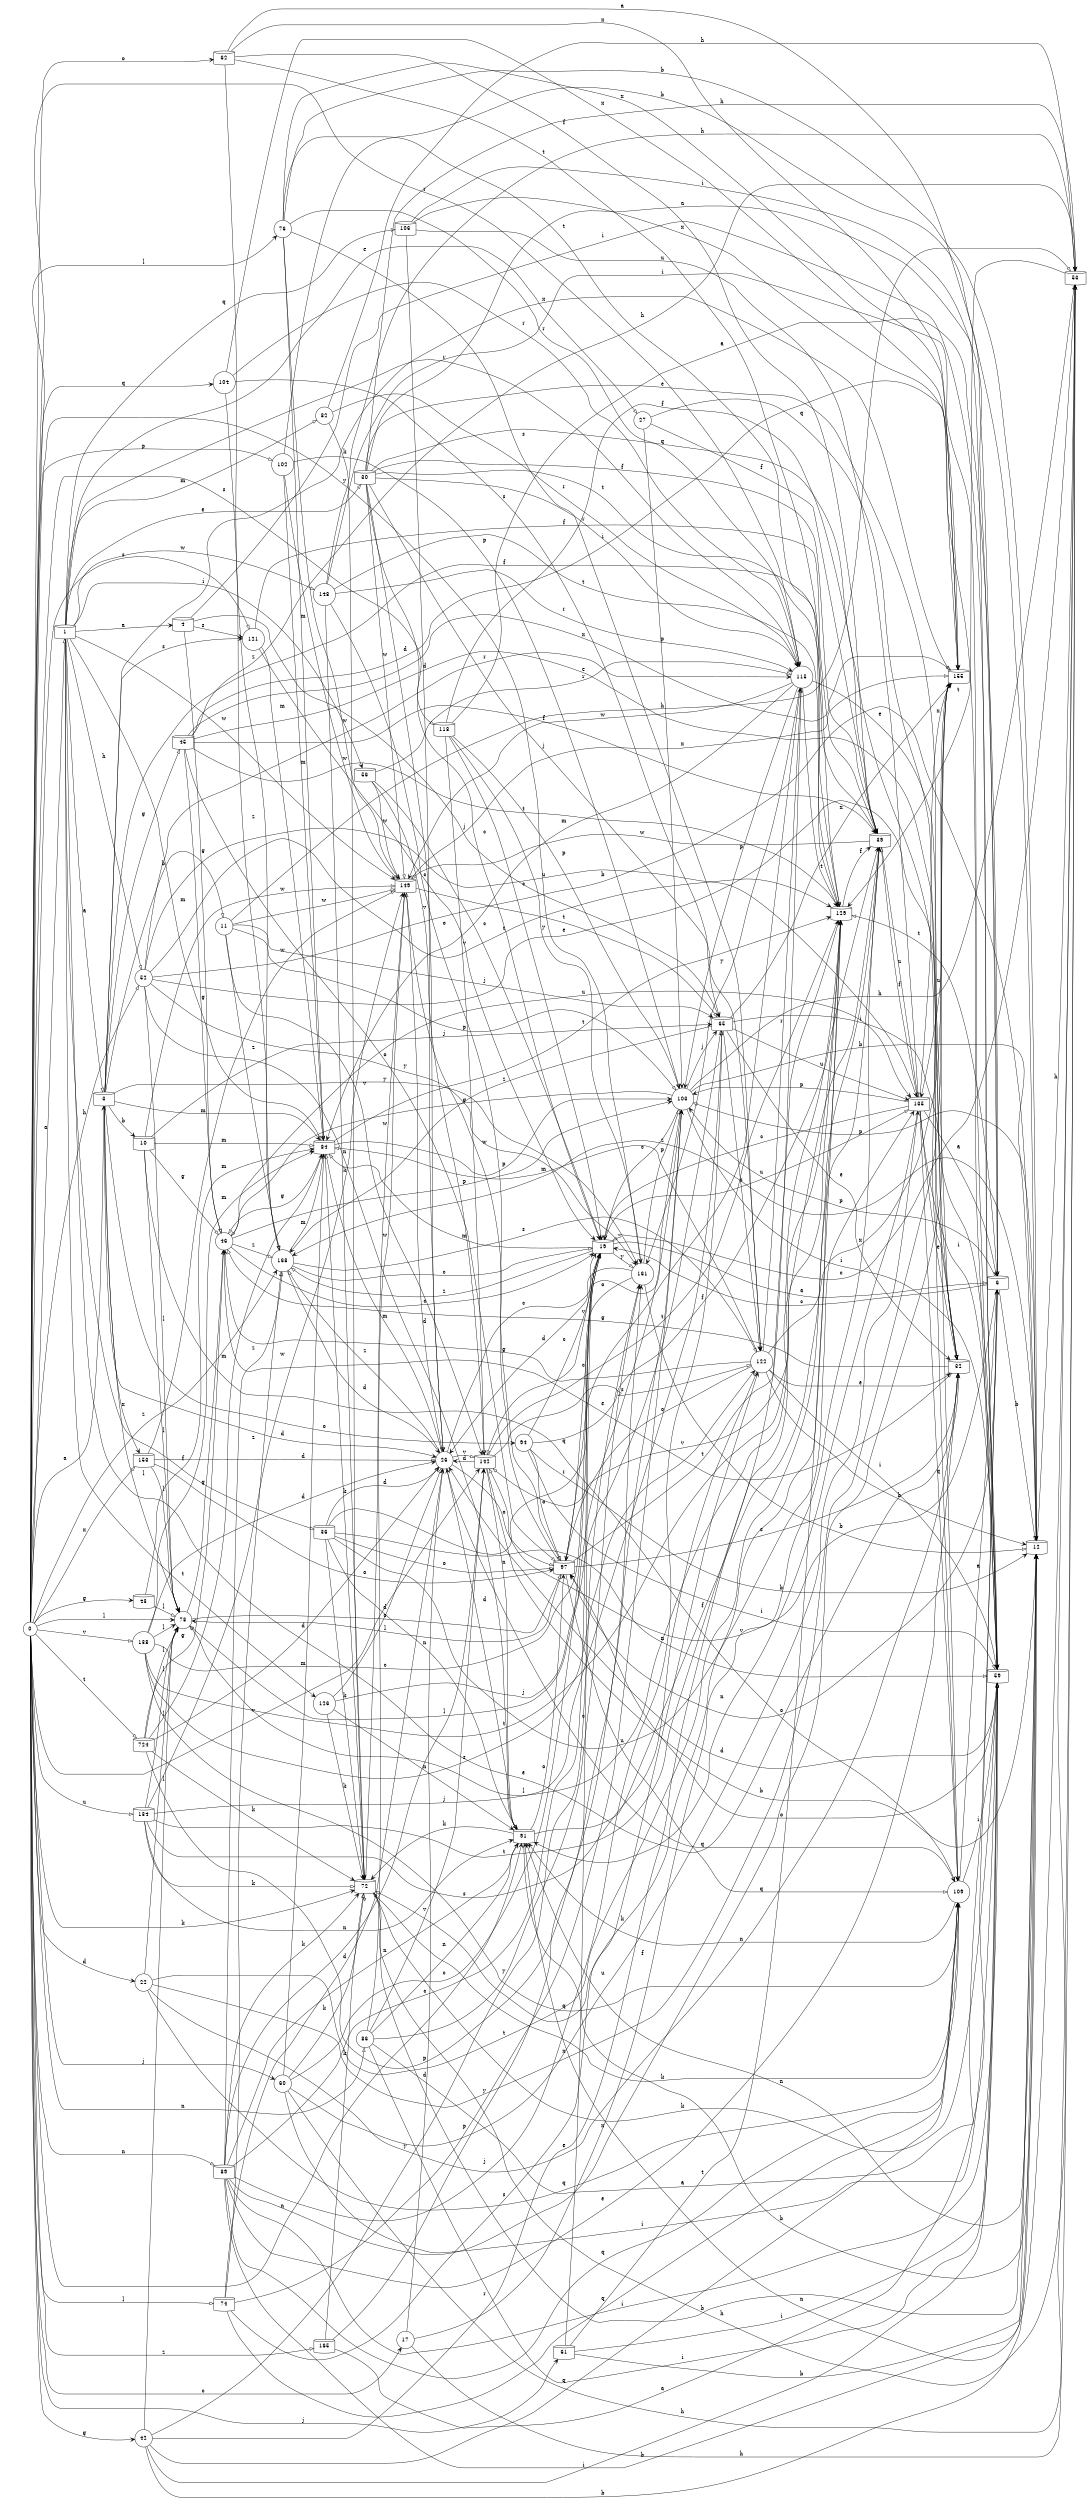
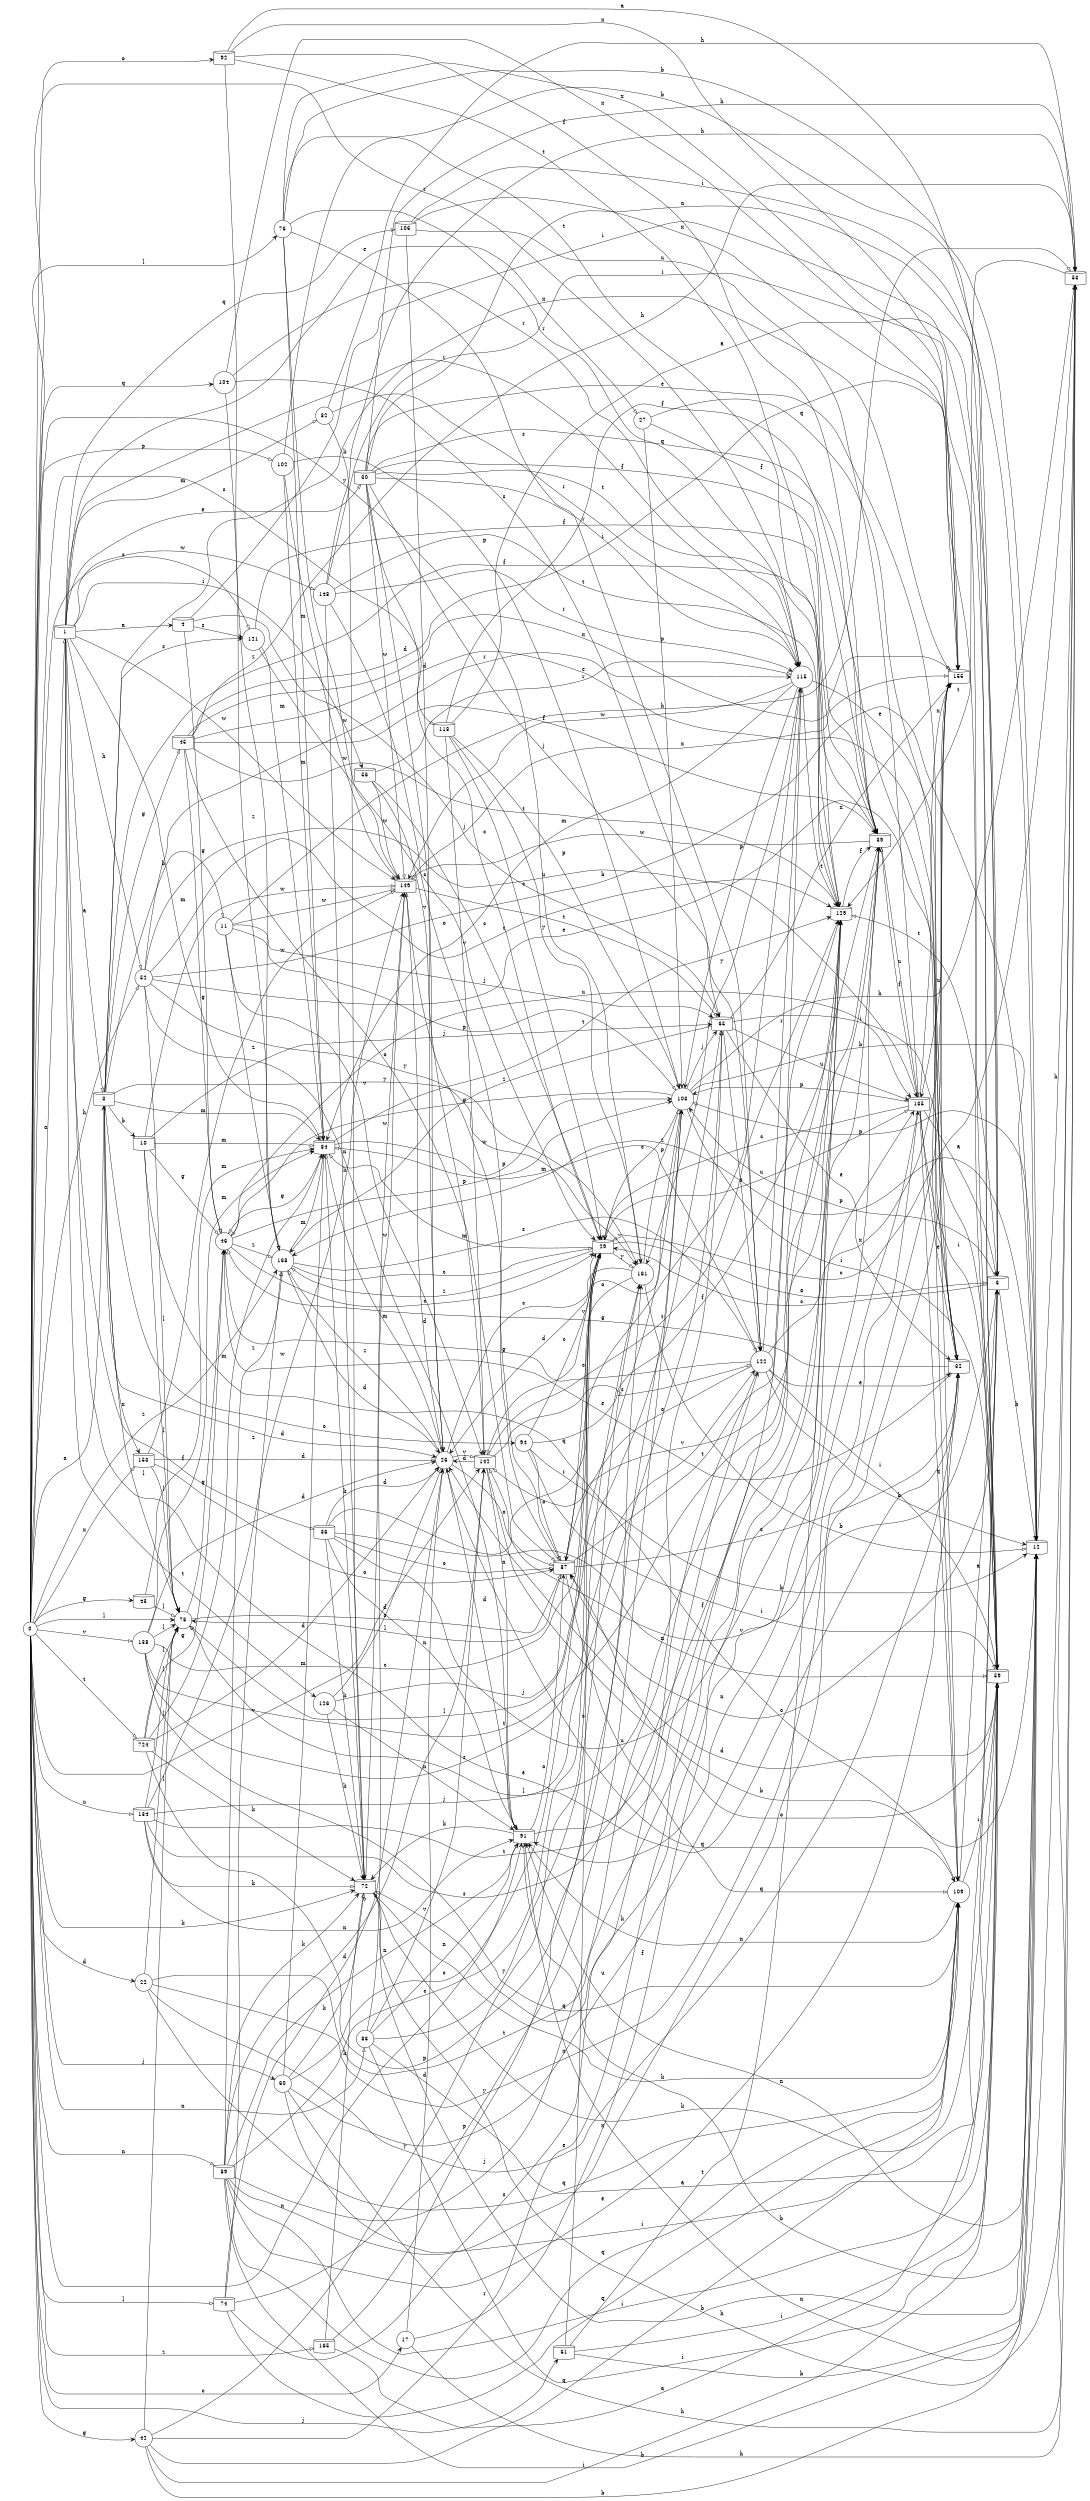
node "62": label "62" -> "92"
node "19": label "19" -> "29"
node "97": label "97" -> "87"
